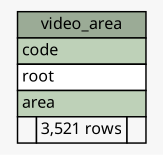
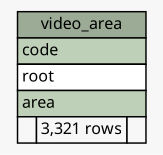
node "video_area": text "3,521 rows" -> "3,321 rows"
